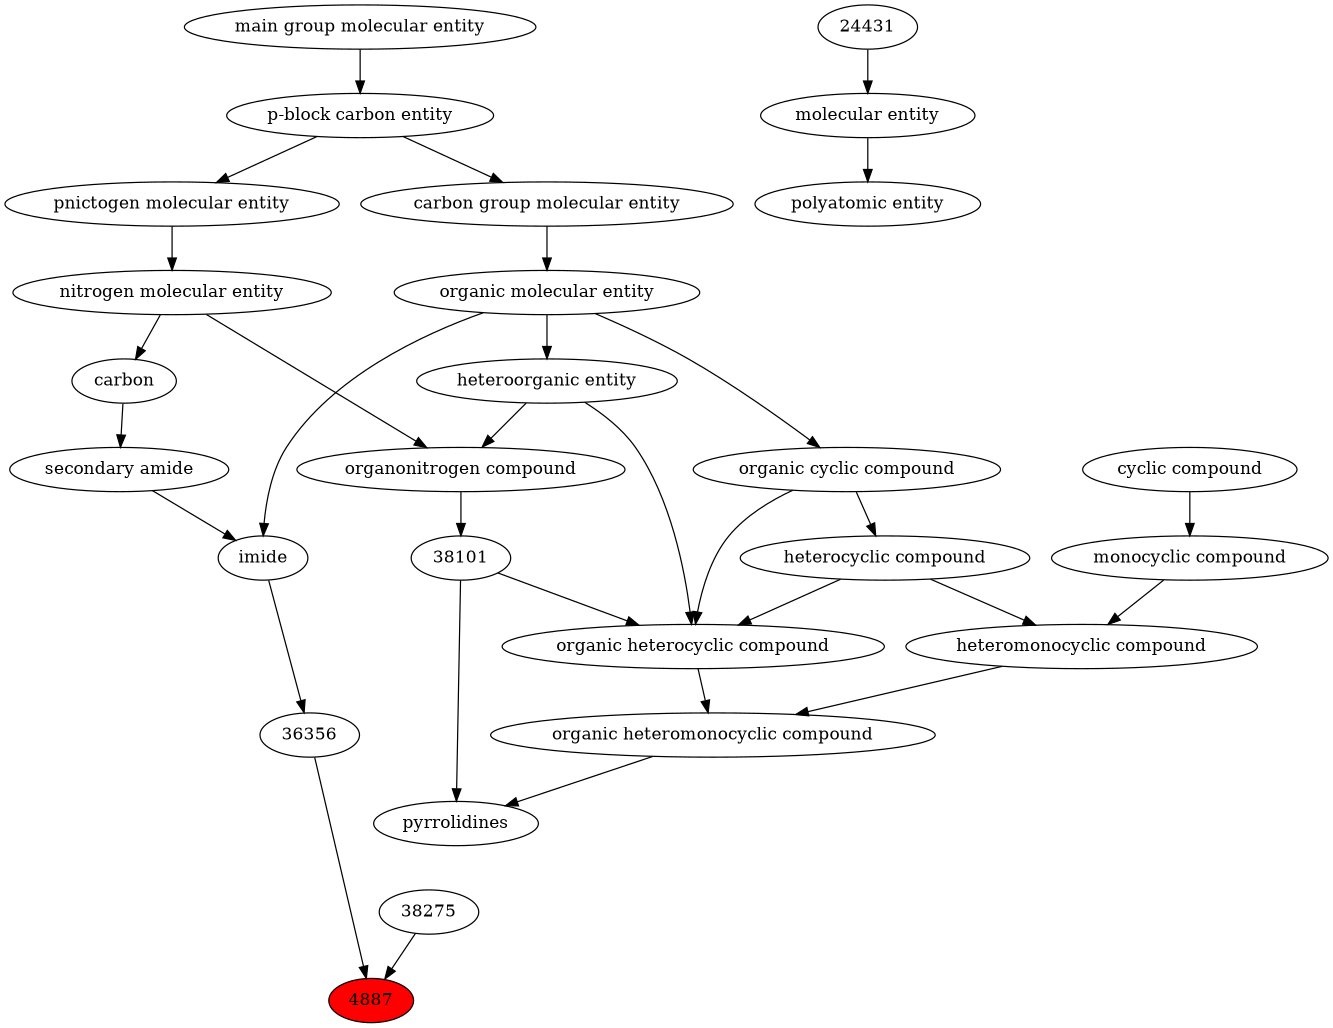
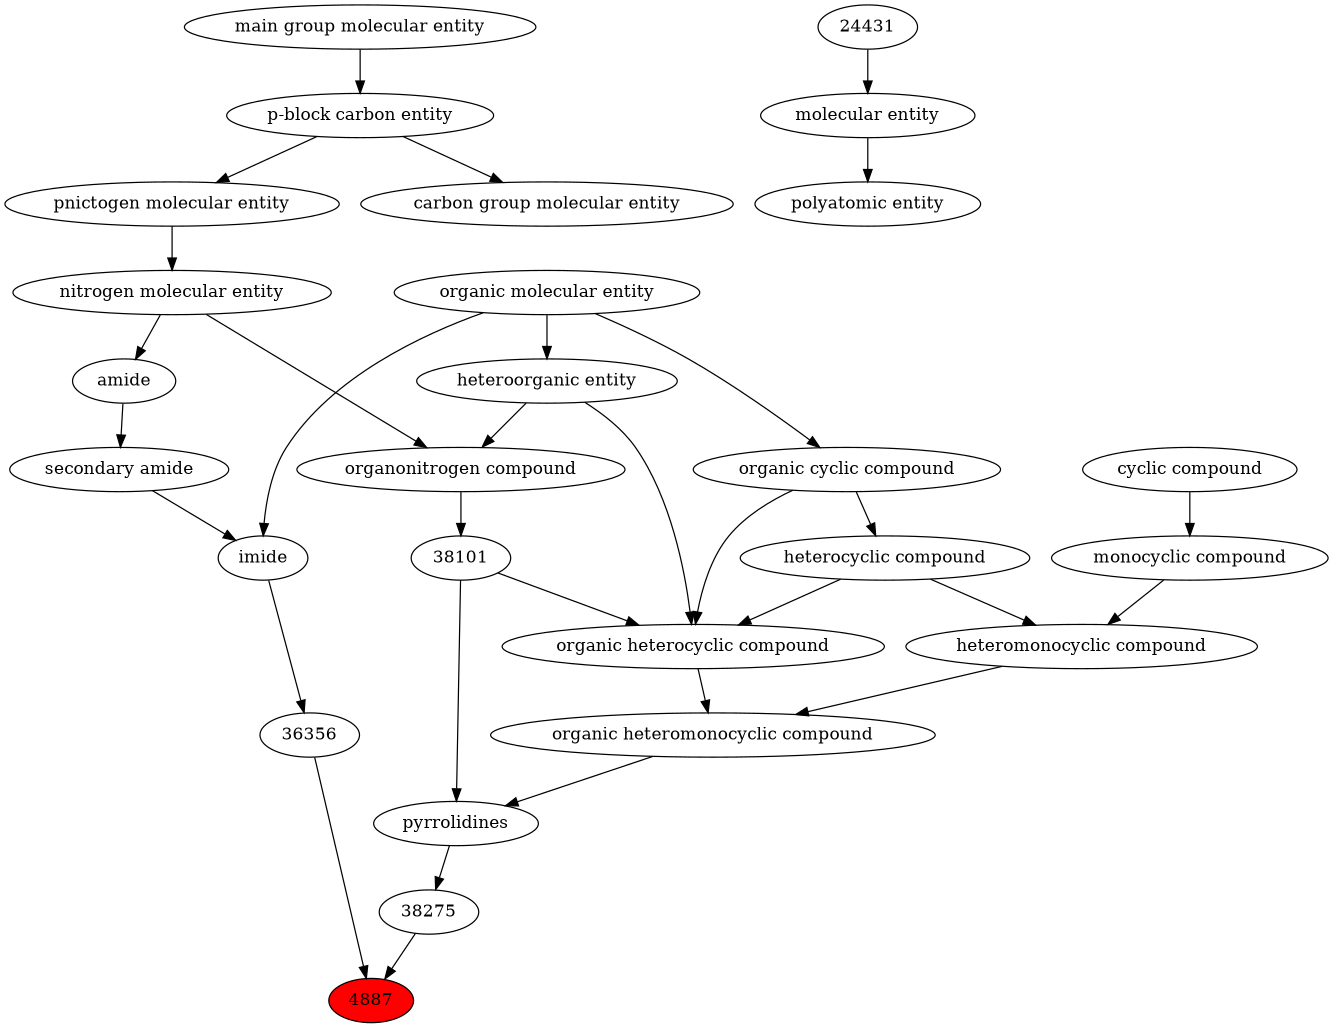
edge "carbon group molecular entity" -> "organic molecular entity": removed
node "carbon": label "carbon" -> "amide"
edge "pyrrolidines" -> "38275": added
